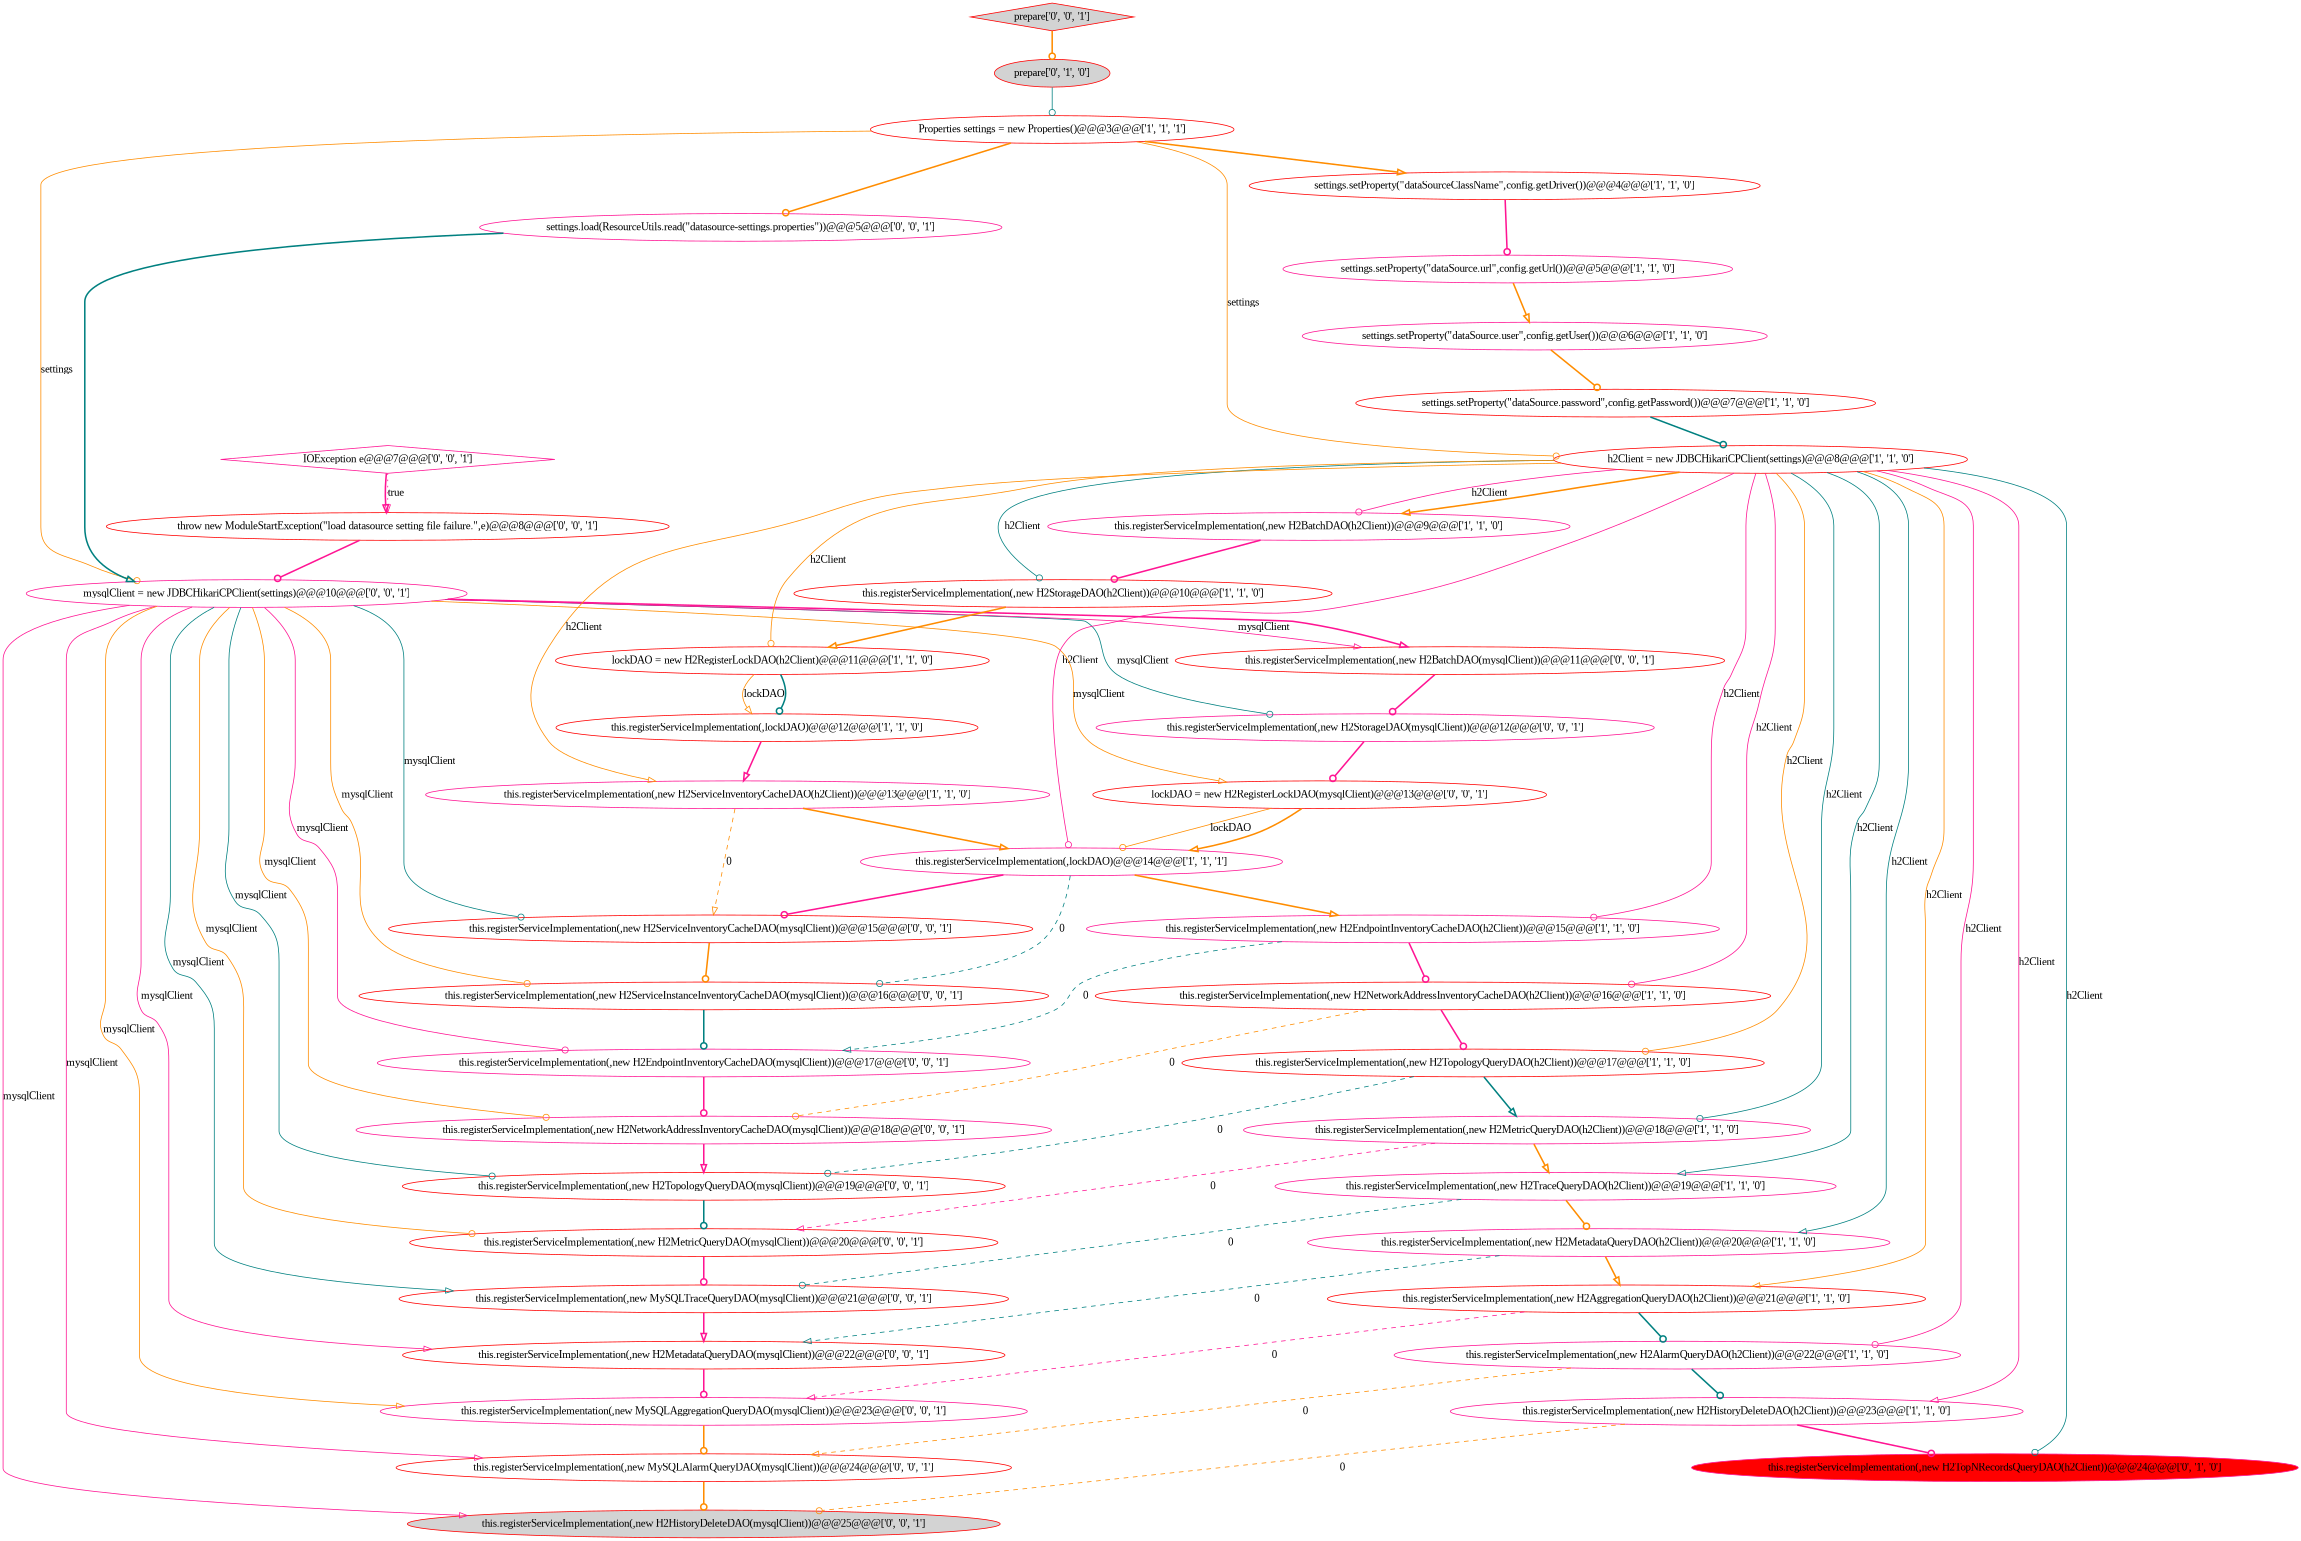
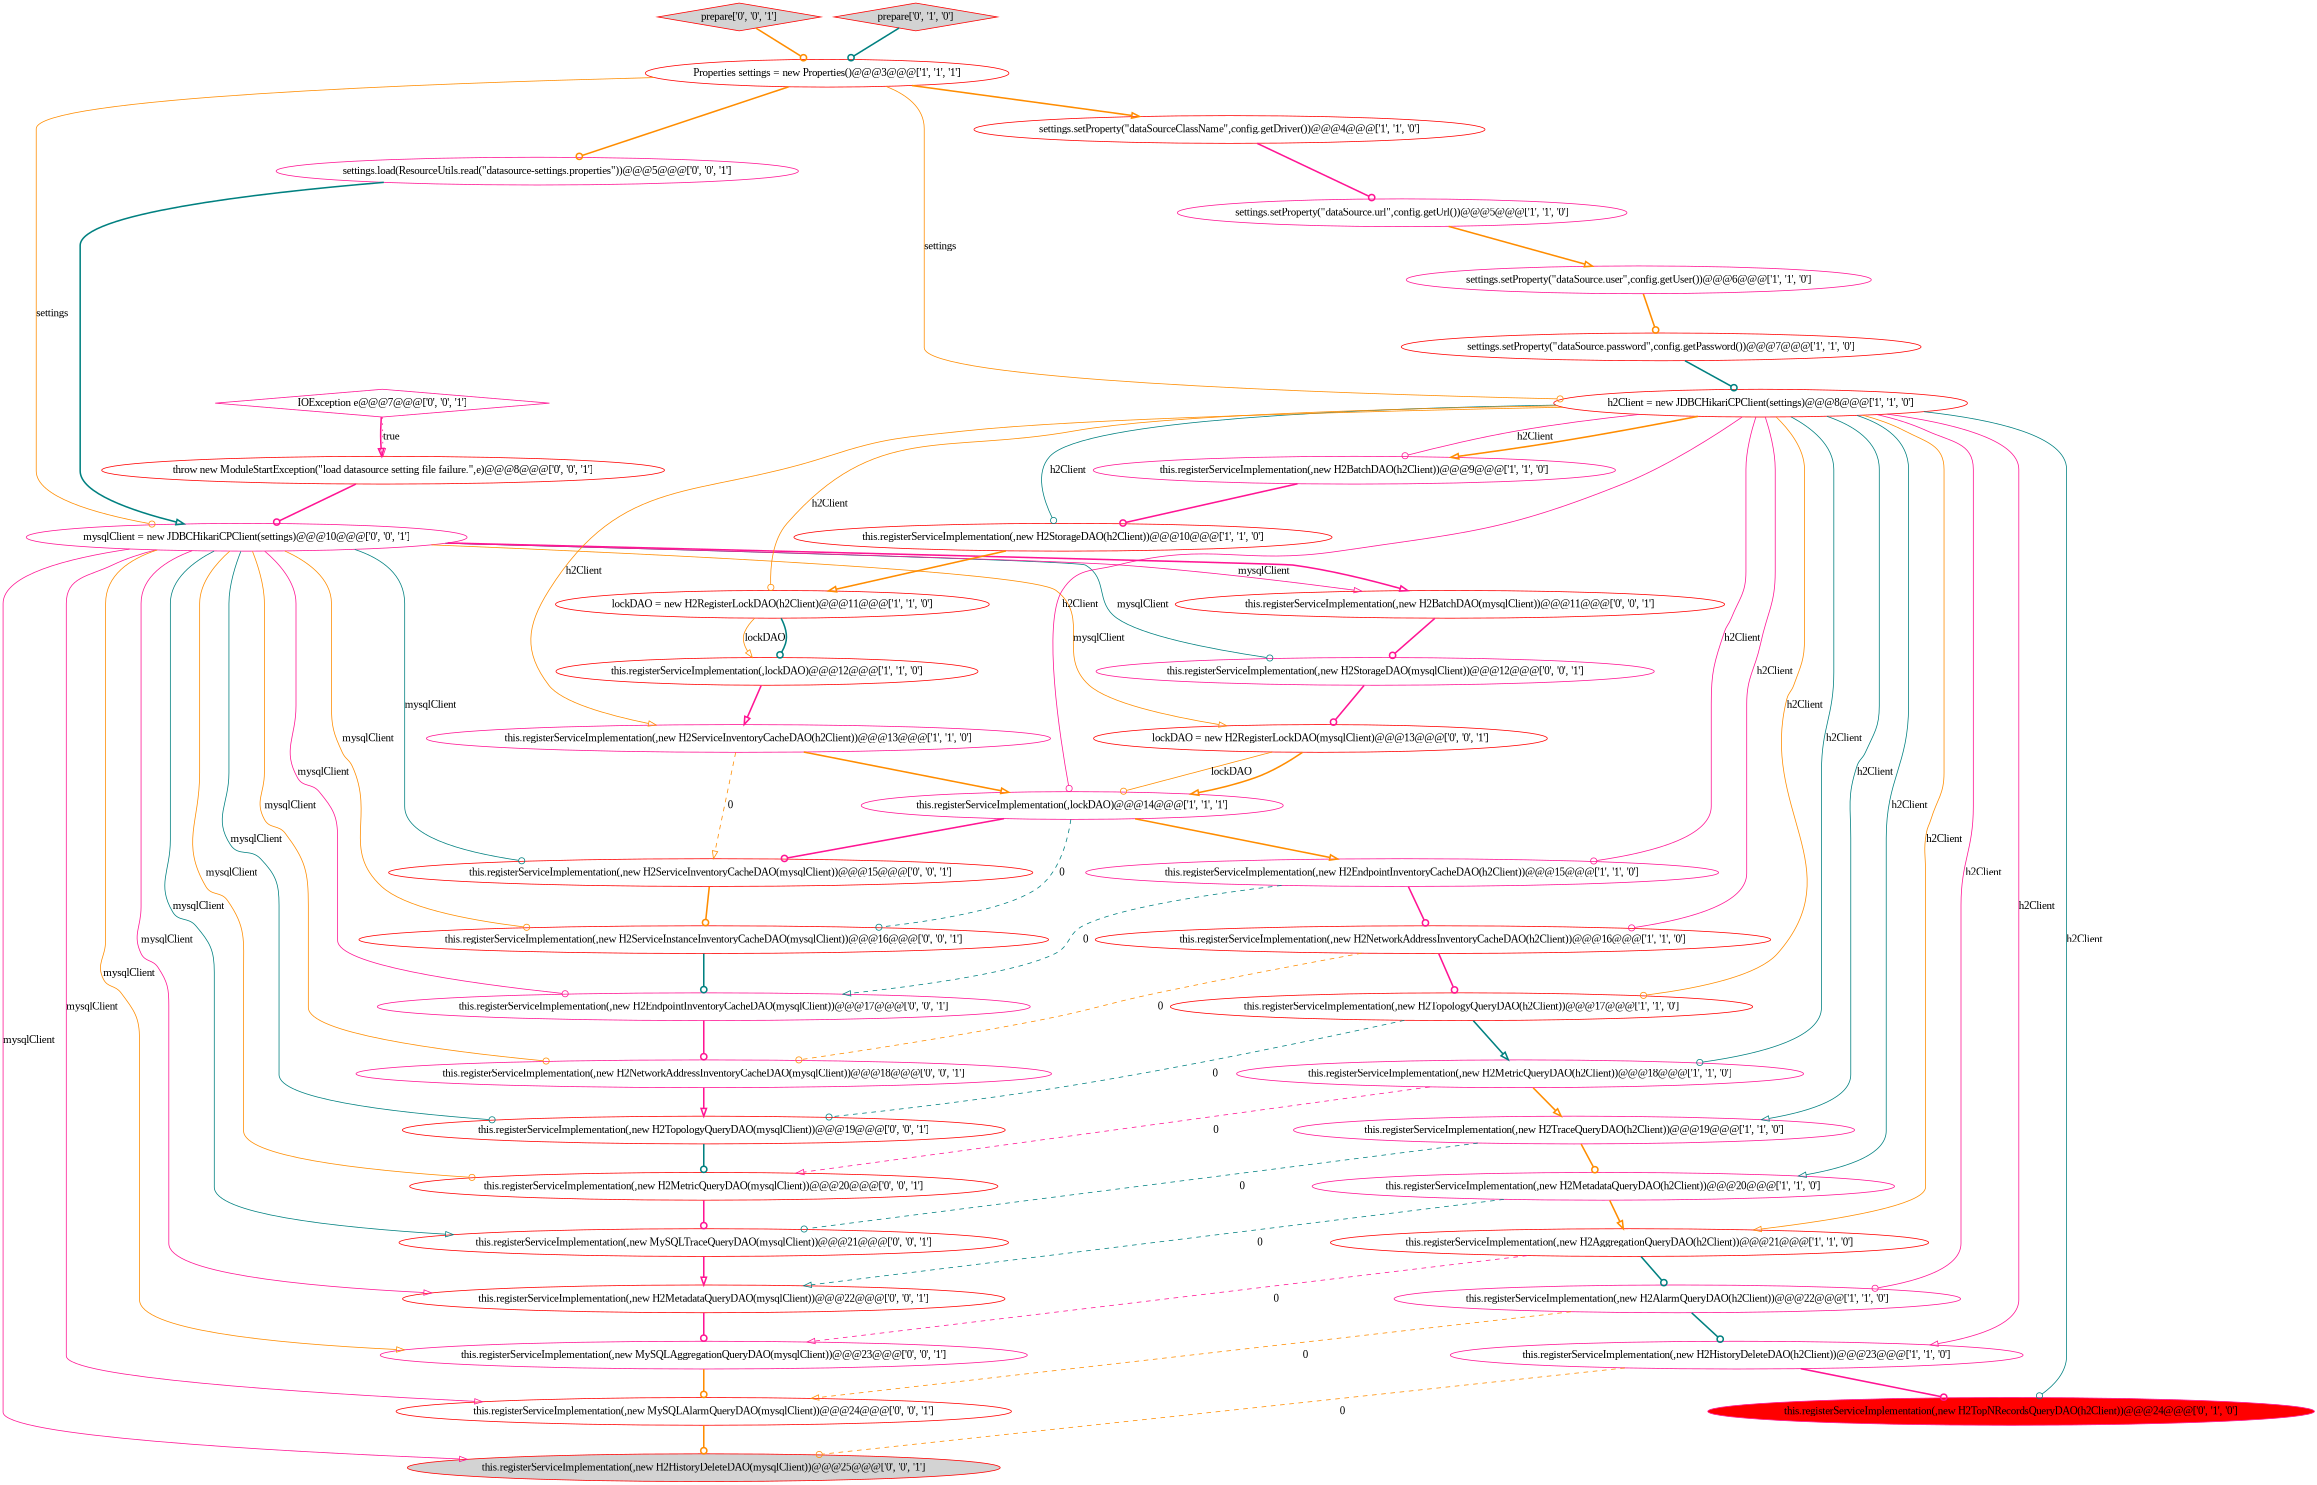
edge "prepare['0', '0', '1']" -> "prepare['0', '1', '0']": now "prepare['0', '0', '1']" -> "Properties settings = new Properties()@@@3@@@['1', '1', '1']"
node "prepare['0', '1', '0']": shape ellipse -> diamond
edge "prepare['0', '1', '0']" -> "Properties settings = new Properties()@@@3@@@['1', '1', '1']": style solid -> bold
